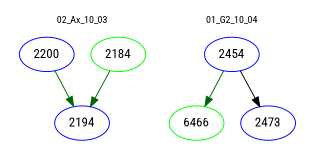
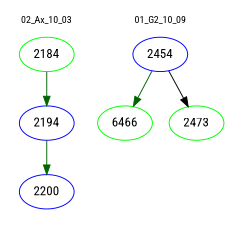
cluster "01_G2_10_04": label "01_G2_10_04" -> "01_G2_10_09"
edge "2200" -> "2194": reversed
node "2473": color blue -> green
